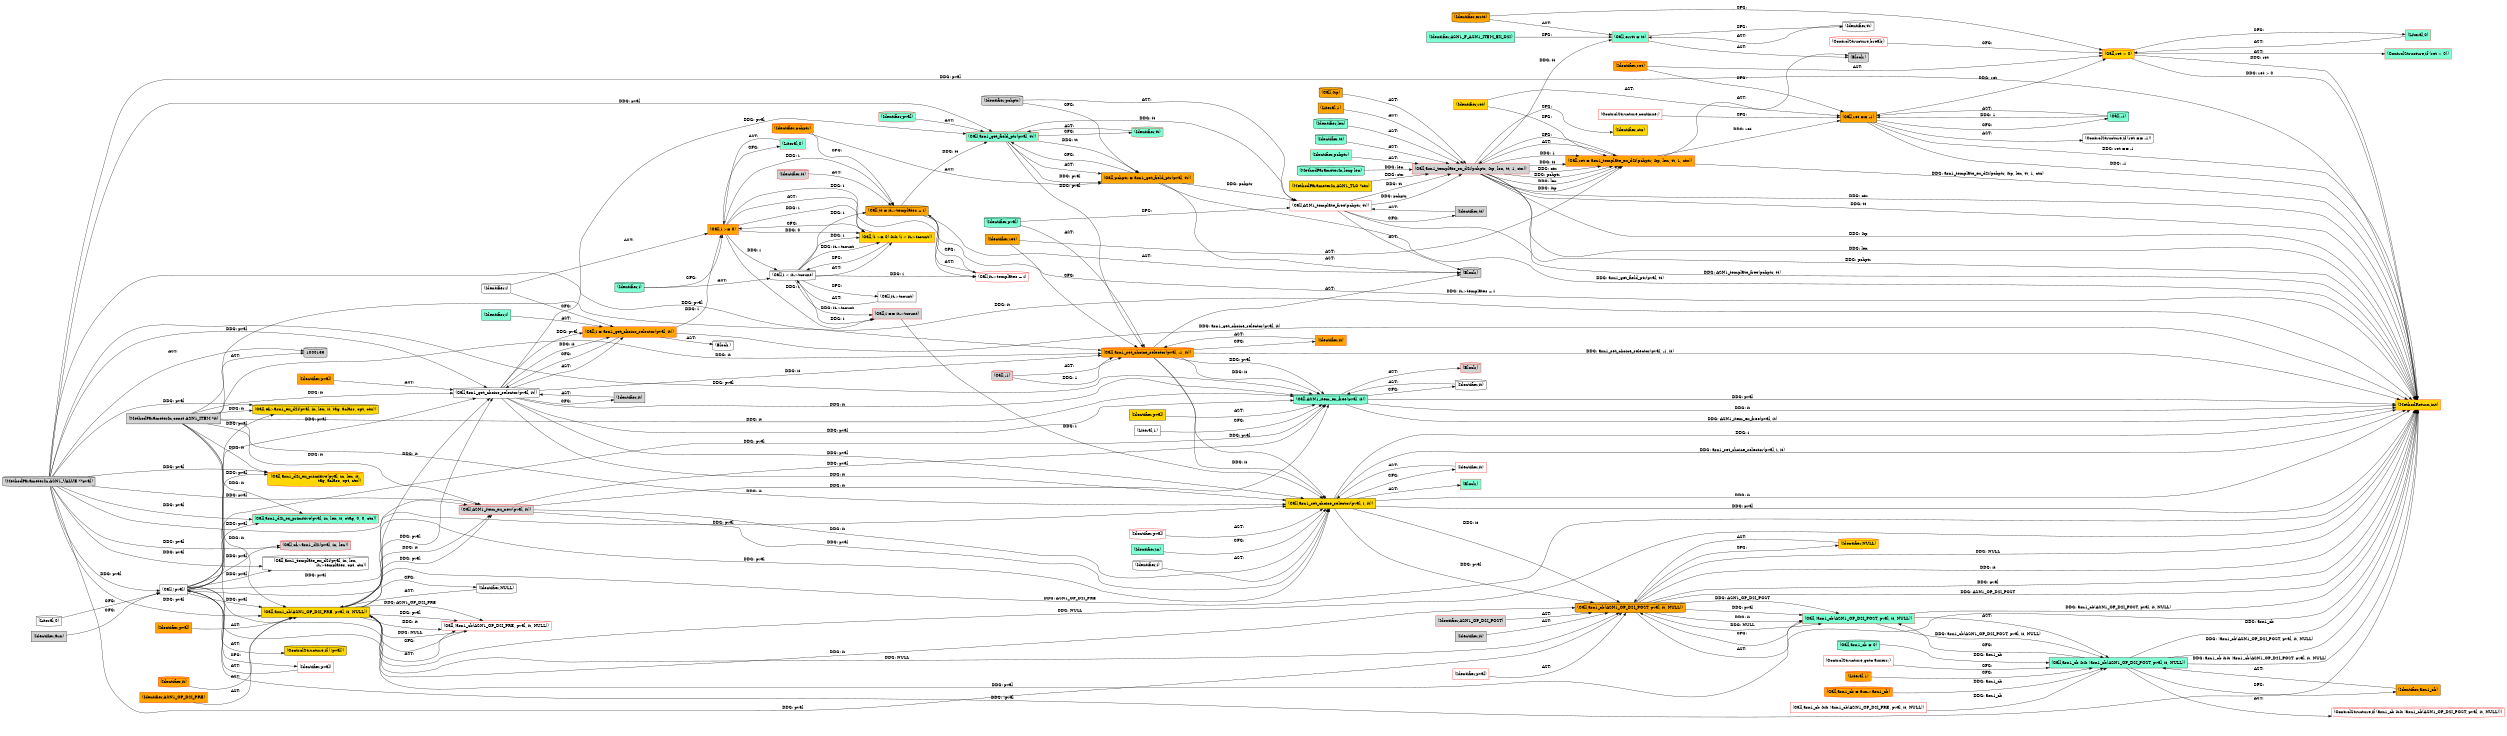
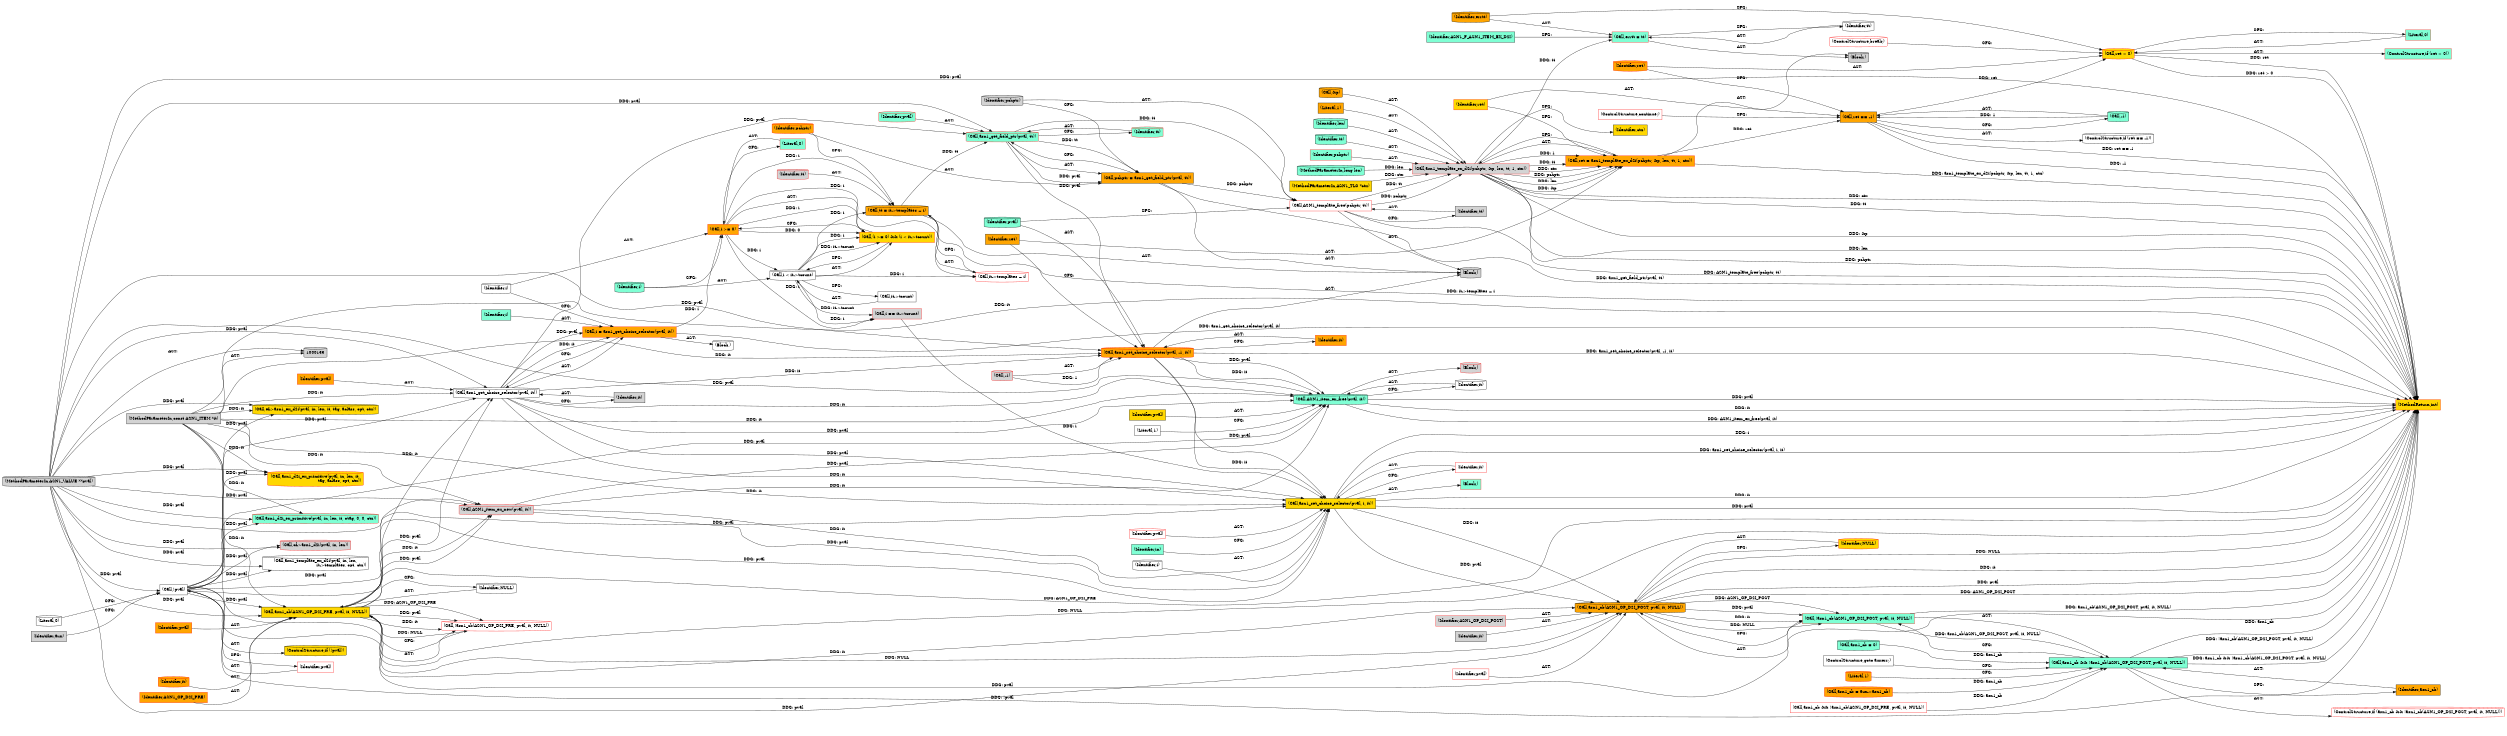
node "(ControlStructure,goto auxerr;)": color red -> black
